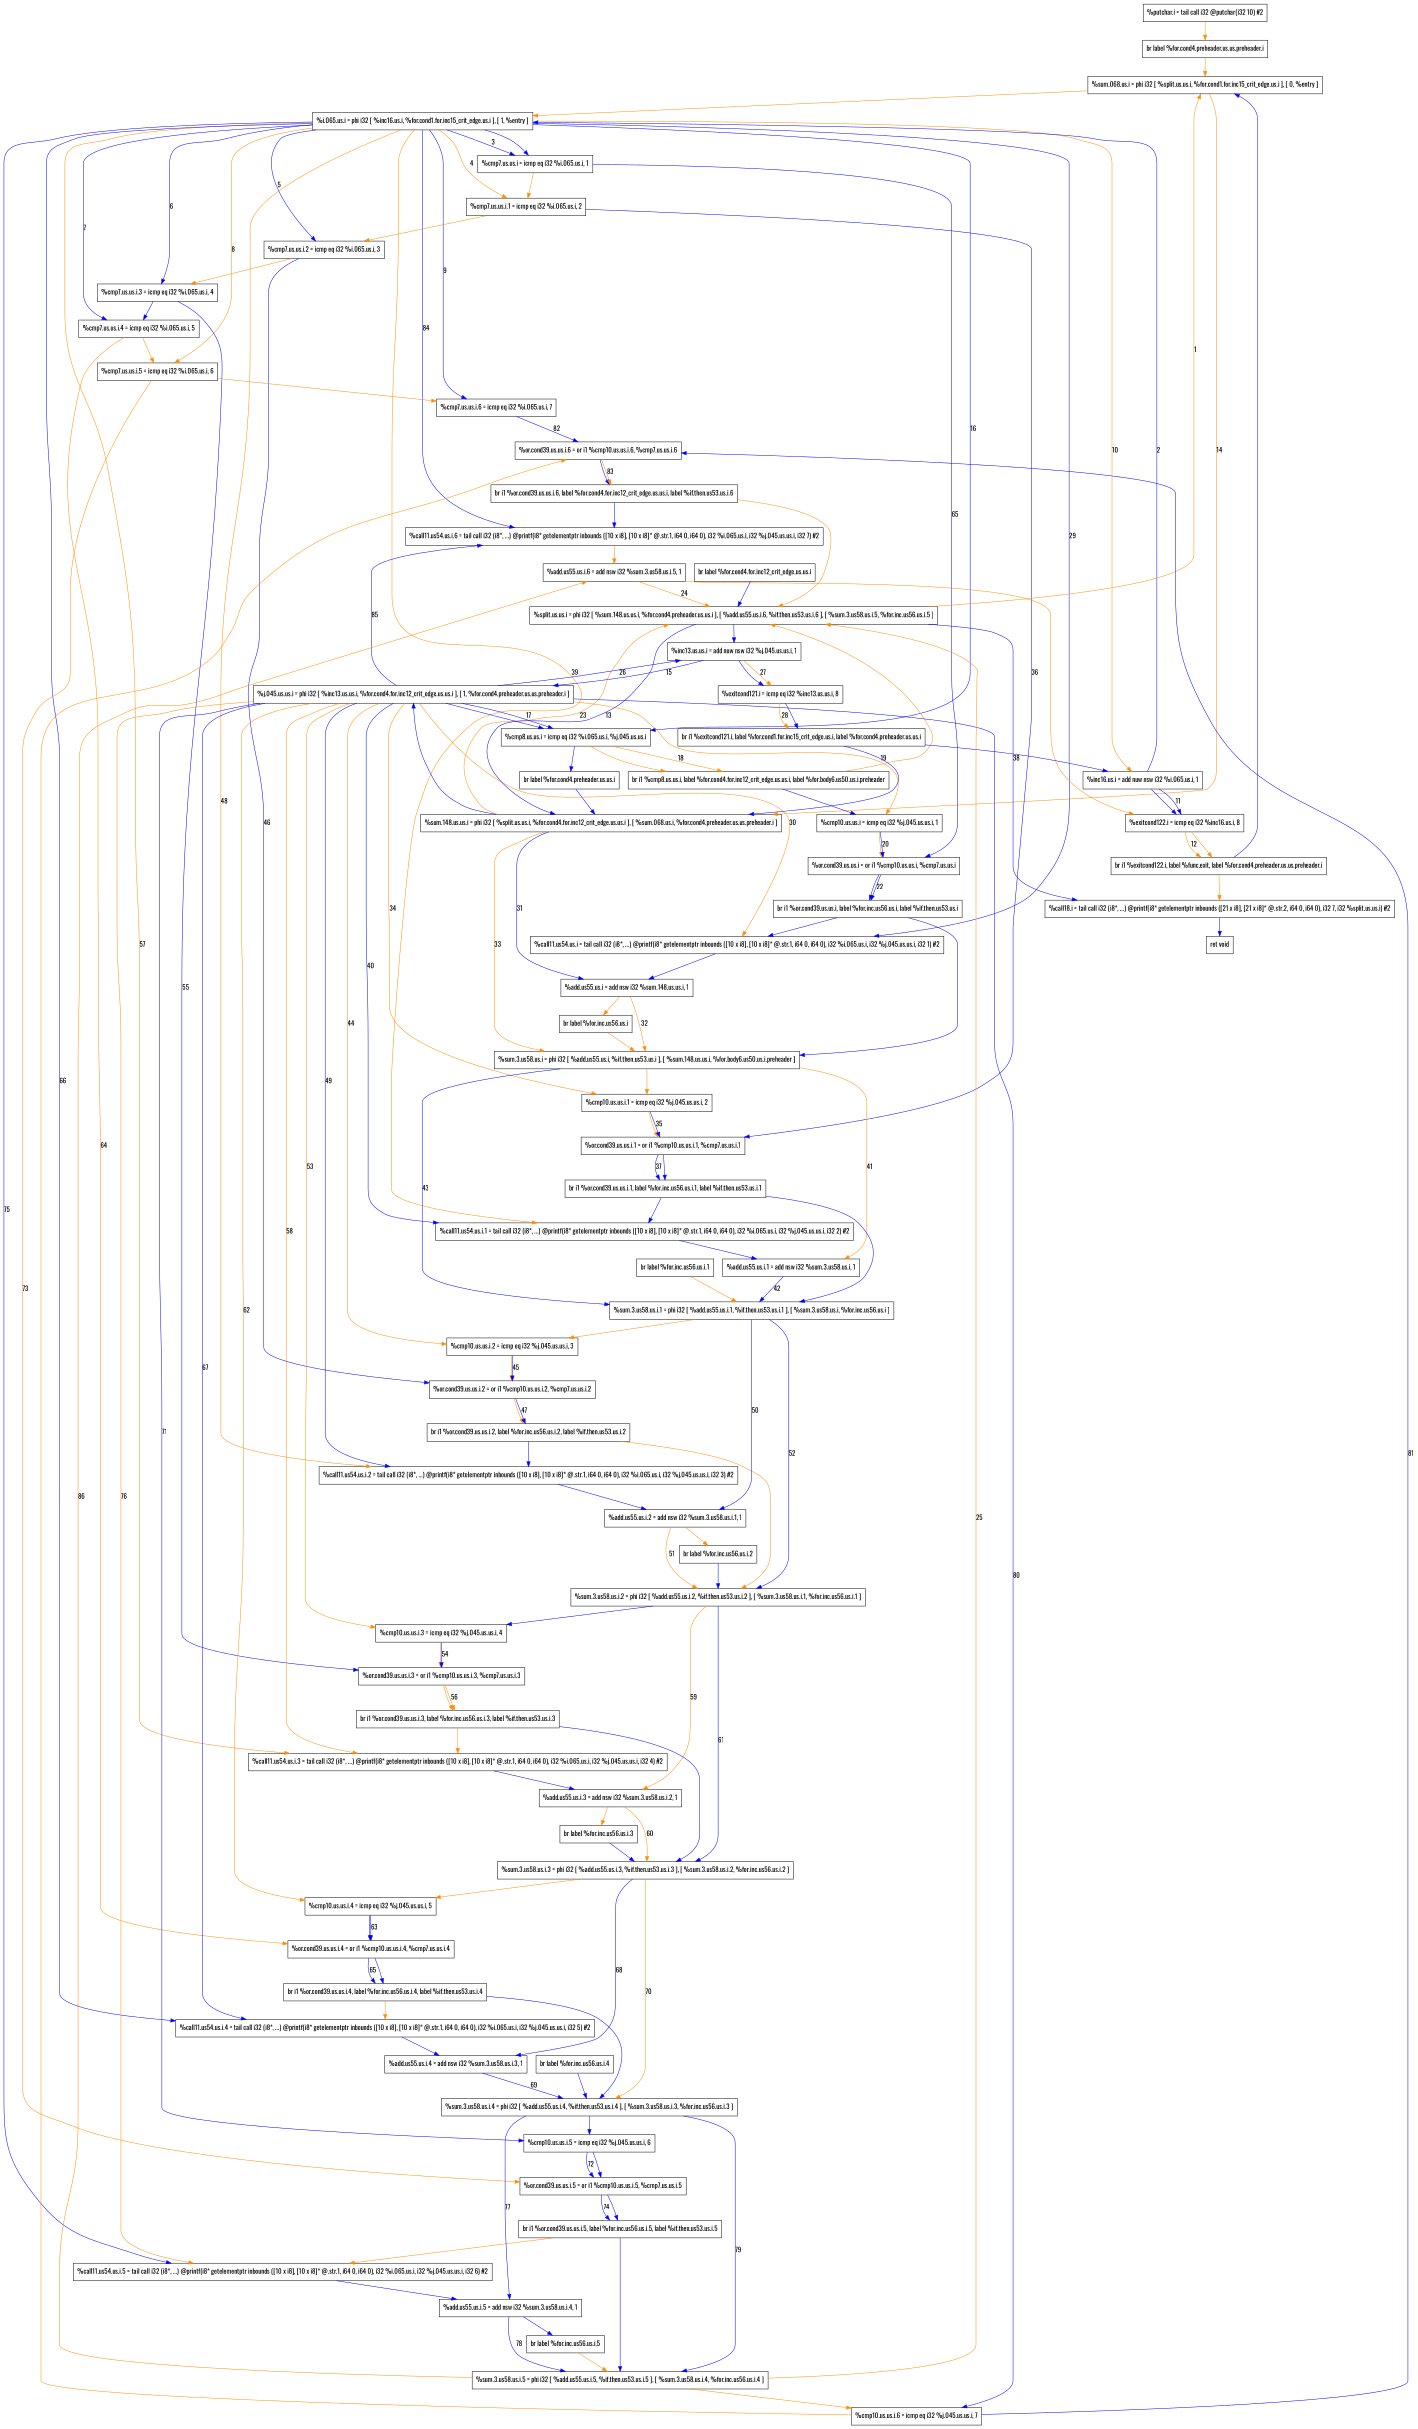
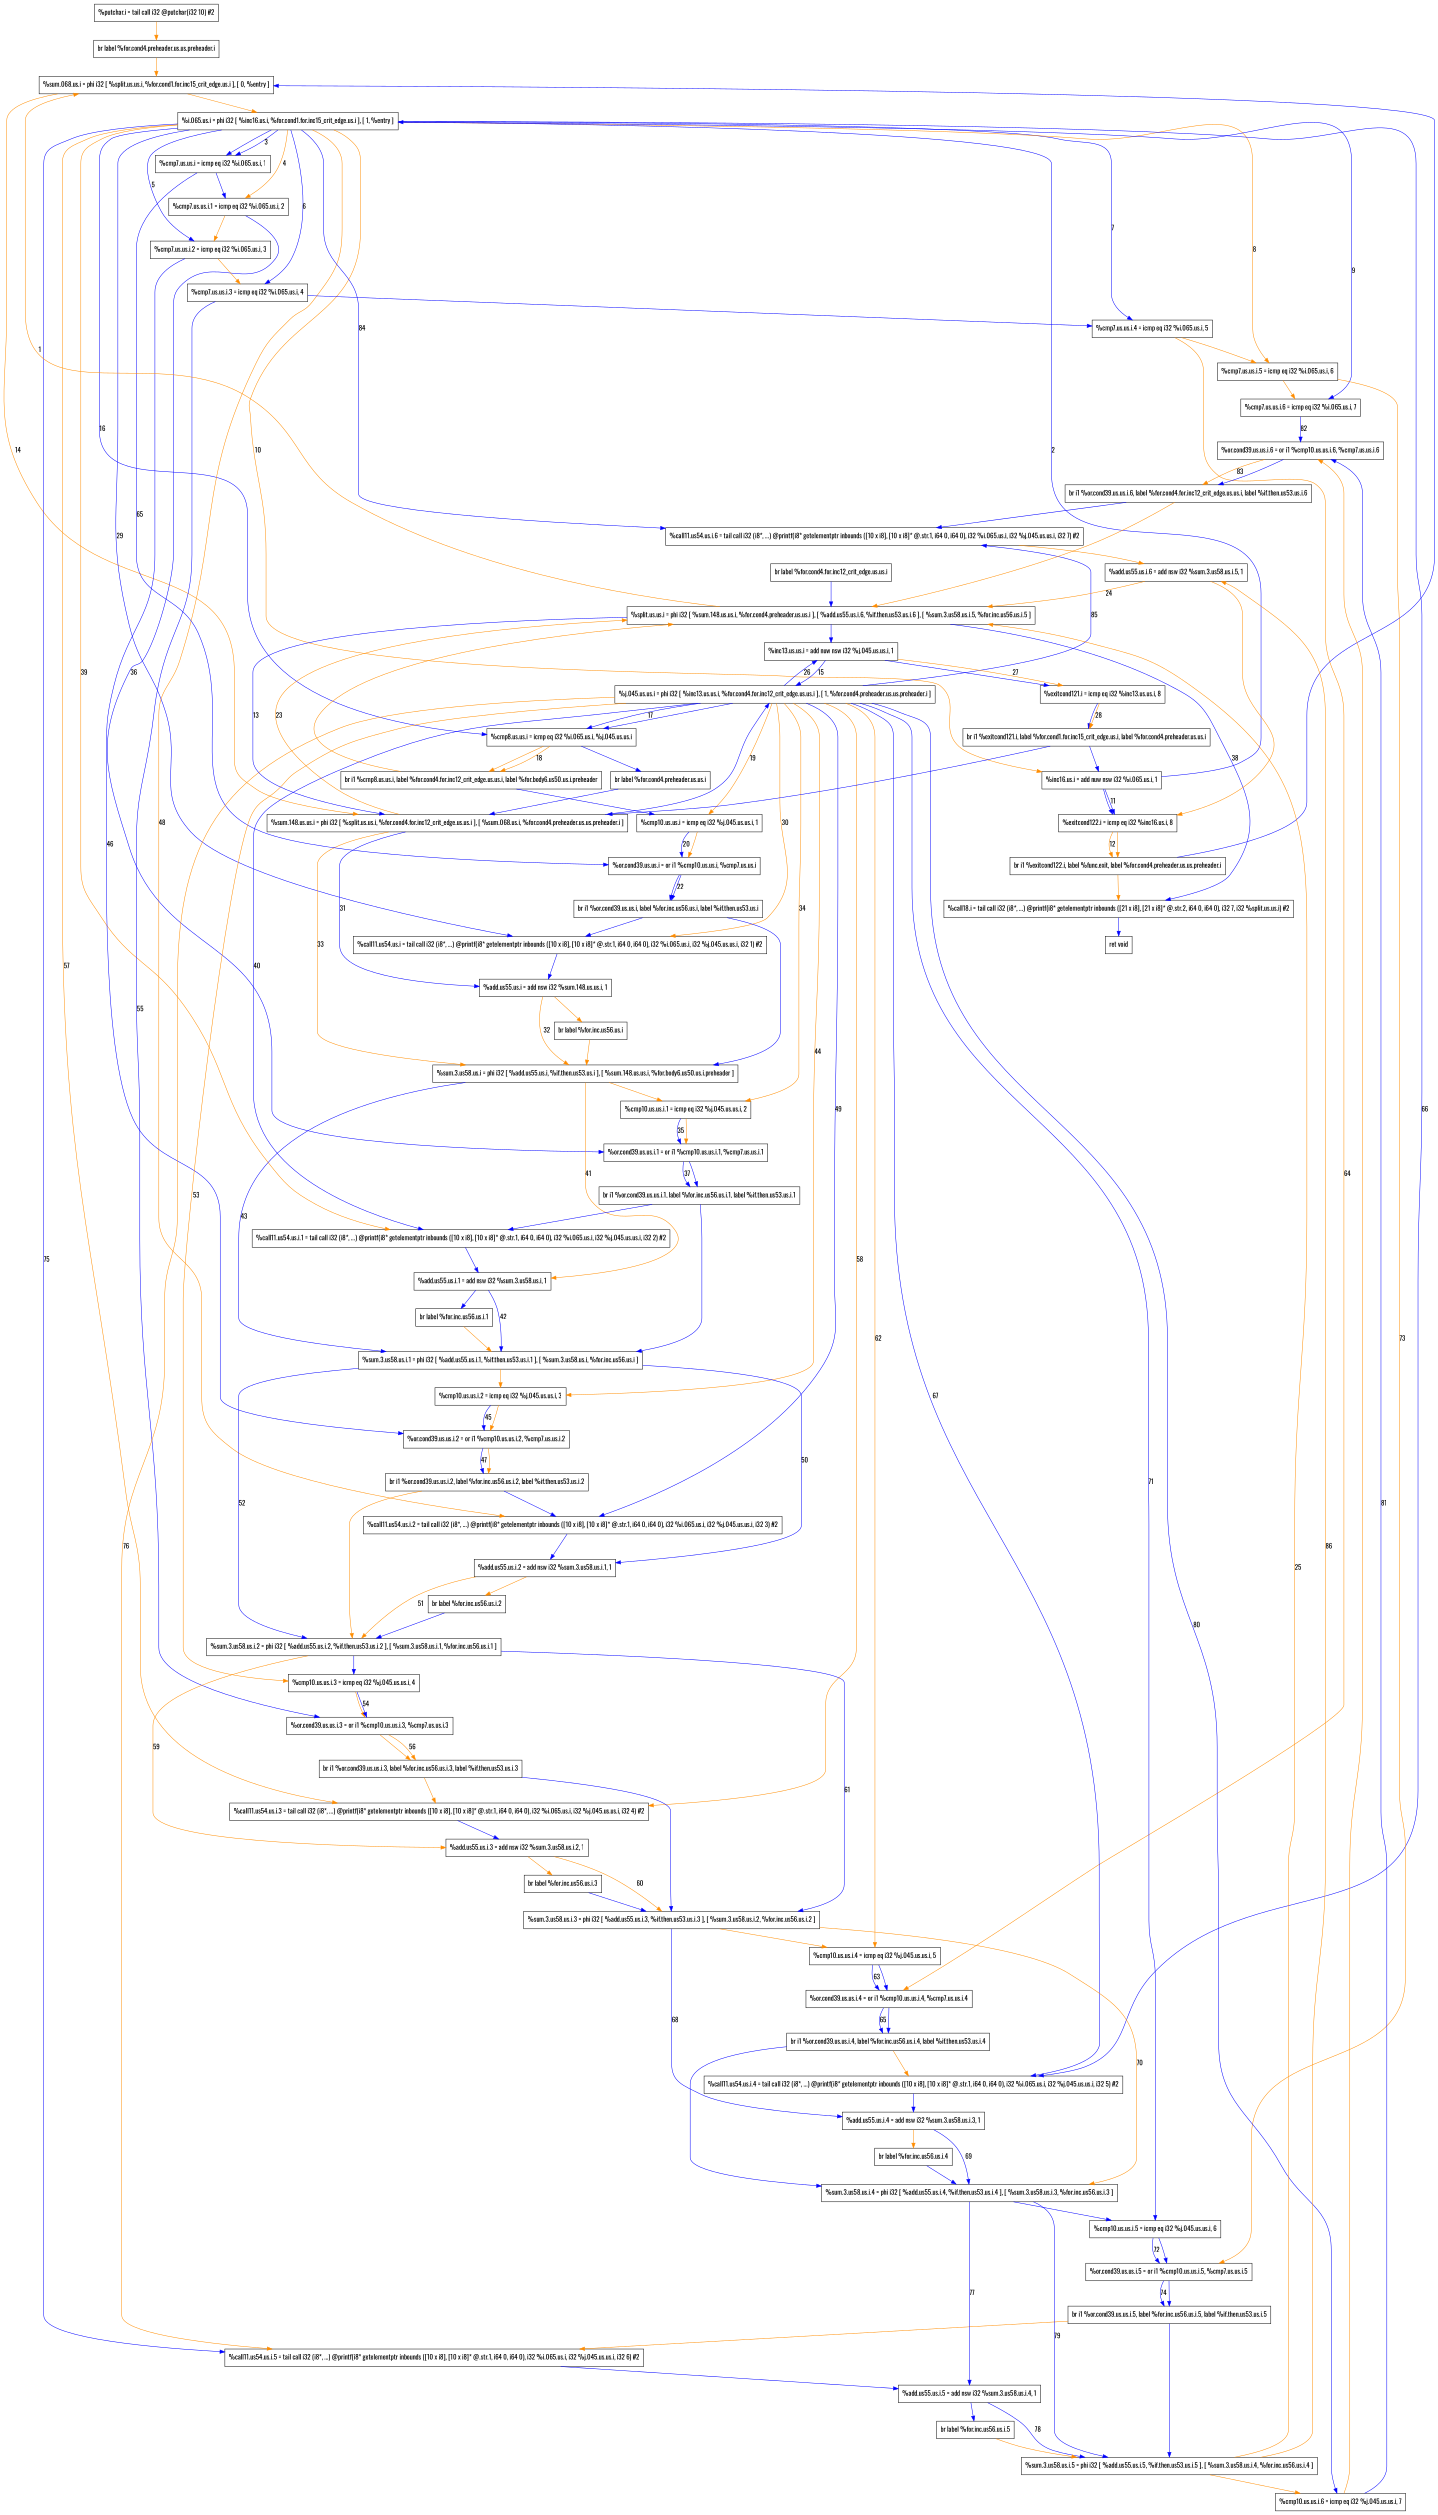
edge "%cmp7.us.us.i = icmp eq i32 %i.065.us.i, 1" -> "%cmp7.us.us.i.1 = icmp eq i32 %i.065.us.i, 2": color darkorange -> blue
edge "%add.us55.us.i.1 = add nsw i32 %sum.3.us58.us.i, 1" -> "br label %for.inc.us56.us.i.1": added
edge "%add.us55.us.i.4 = add nsw i32 %sum.3.us58.us.i.3, 1" -> "br label %for.inc.us56.us.i.4": added
